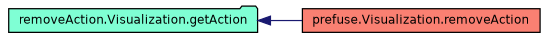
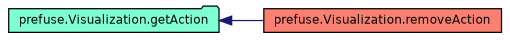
node "removeAction.Visualization.getAction": label "removeAction.Visualization.getAction" -> "prefuse.Visualization.getAction"
